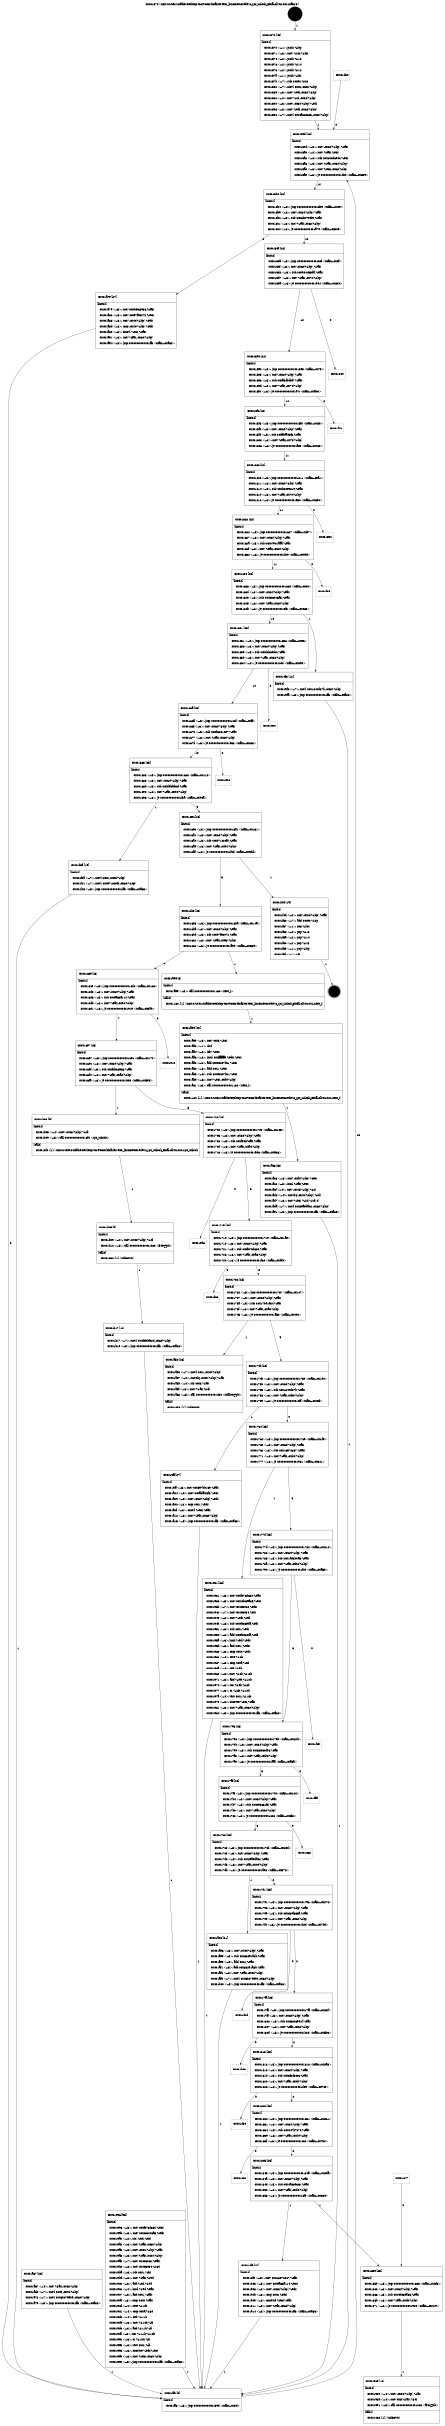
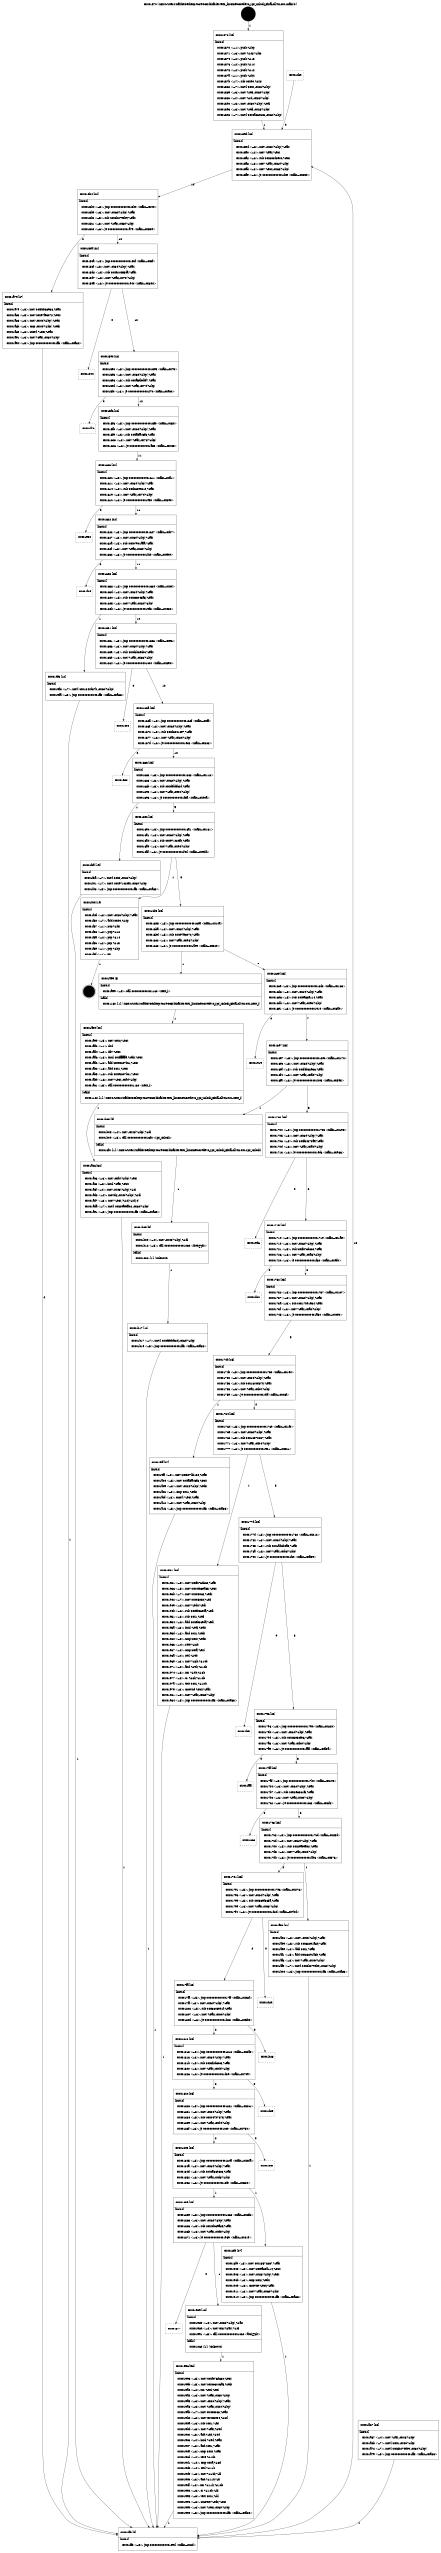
node "0x401a50 [23]": removed
edge "0x401877" -> "0x40185e [25]": reversed
edge "0x401989 [13]" -> "0x401996 [93]": added, label "1"
